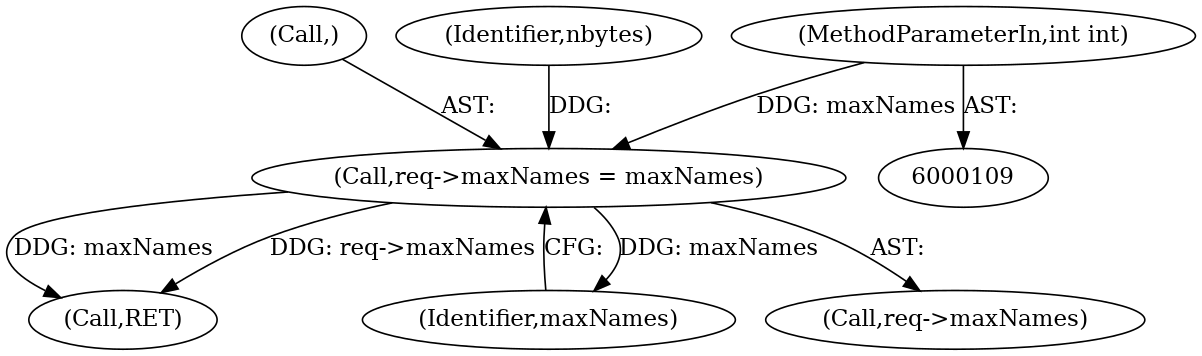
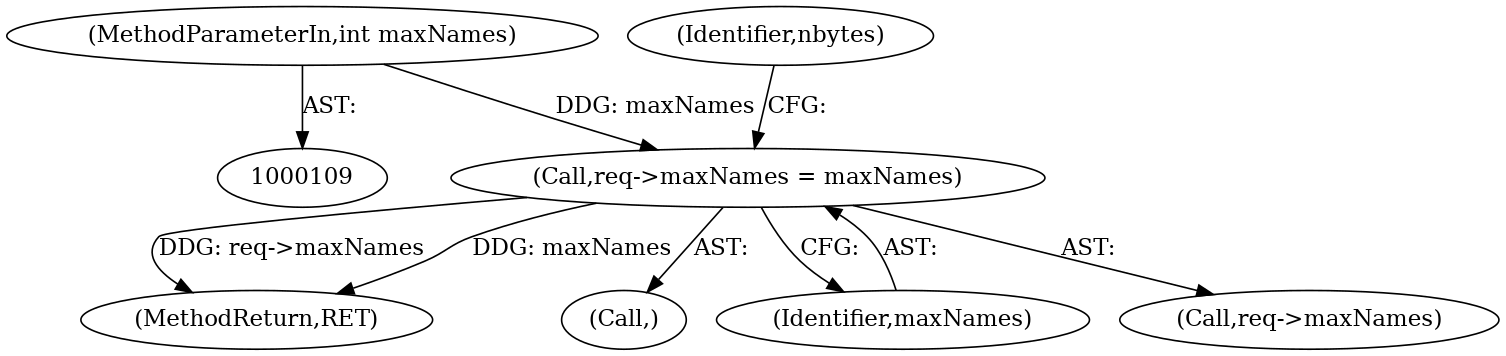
node "(MethodParameterIn,int int)": label "(MethodParameterIn,int int)" -> "(MethodParameterIn,int maxNames)"
edge "(Call,)" -> "(Call,req->maxNames = maxNames)": reversed
edge "(Identifier,nbytes)" -> "(Call,req->maxNames = maxNames)": label "DDG: " -> "CFG: "
node "6000109": label "6000109" -> "1000109"
edge "(Identifier,maxNames)" -> "(Call,req->maxNames = maxNames)": label "CFG: " -> "AST: "
edge "(Call,req->maxNames = maxNames)" -> "(Identifier,maxNames)": label "DDG: maxNames" -> "CFG: "
node "(Call,RET)": label "(Call,RET)" -> "(MethodReturn,RET)"
